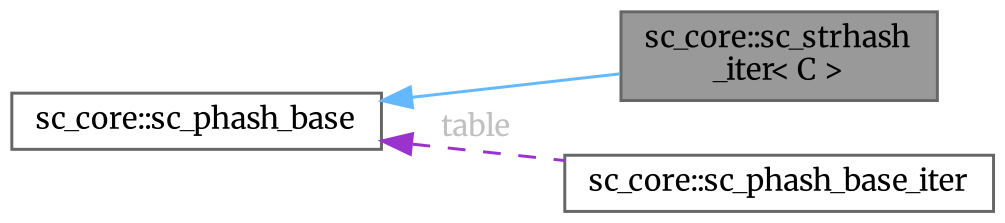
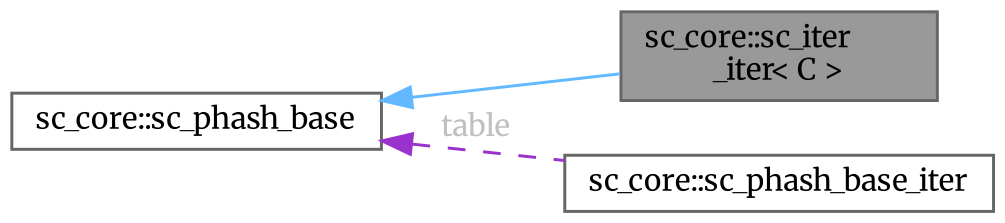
node "sc_core::sc_strhash _iter< C >": label "sc_core::sc_strhash _iter< C >" -> "sc_core::sc_iter _iter< C >"
